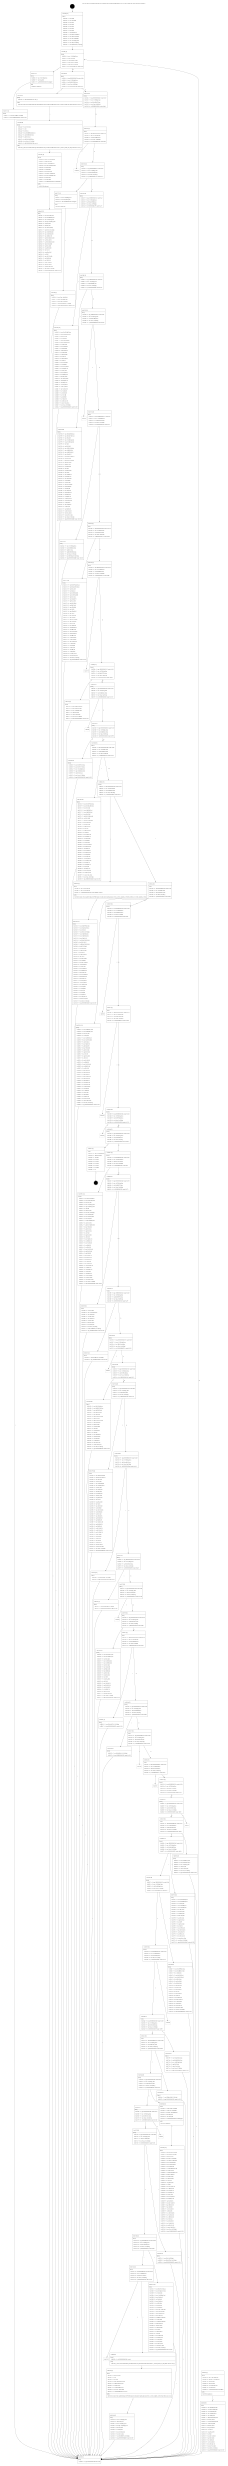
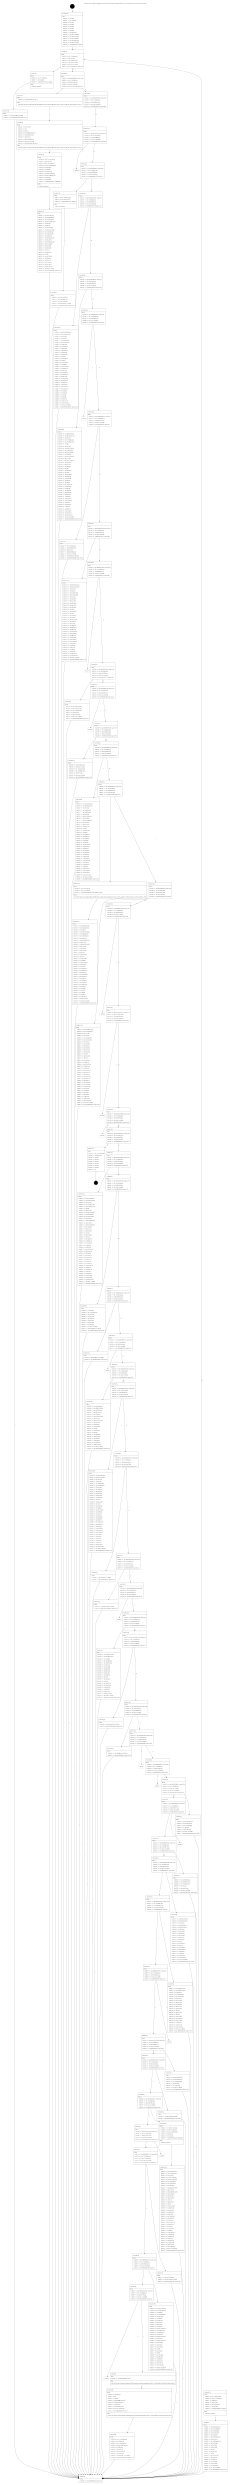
node "0x401a28 [27]": added
